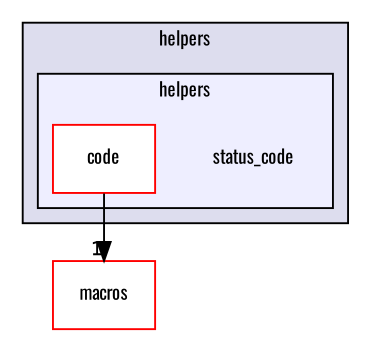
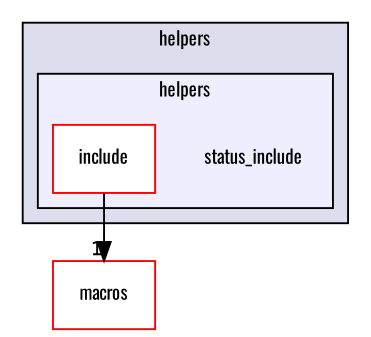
node "code": label "code" -> "include"
node "status_code": label "status_code" -> "status_include"
